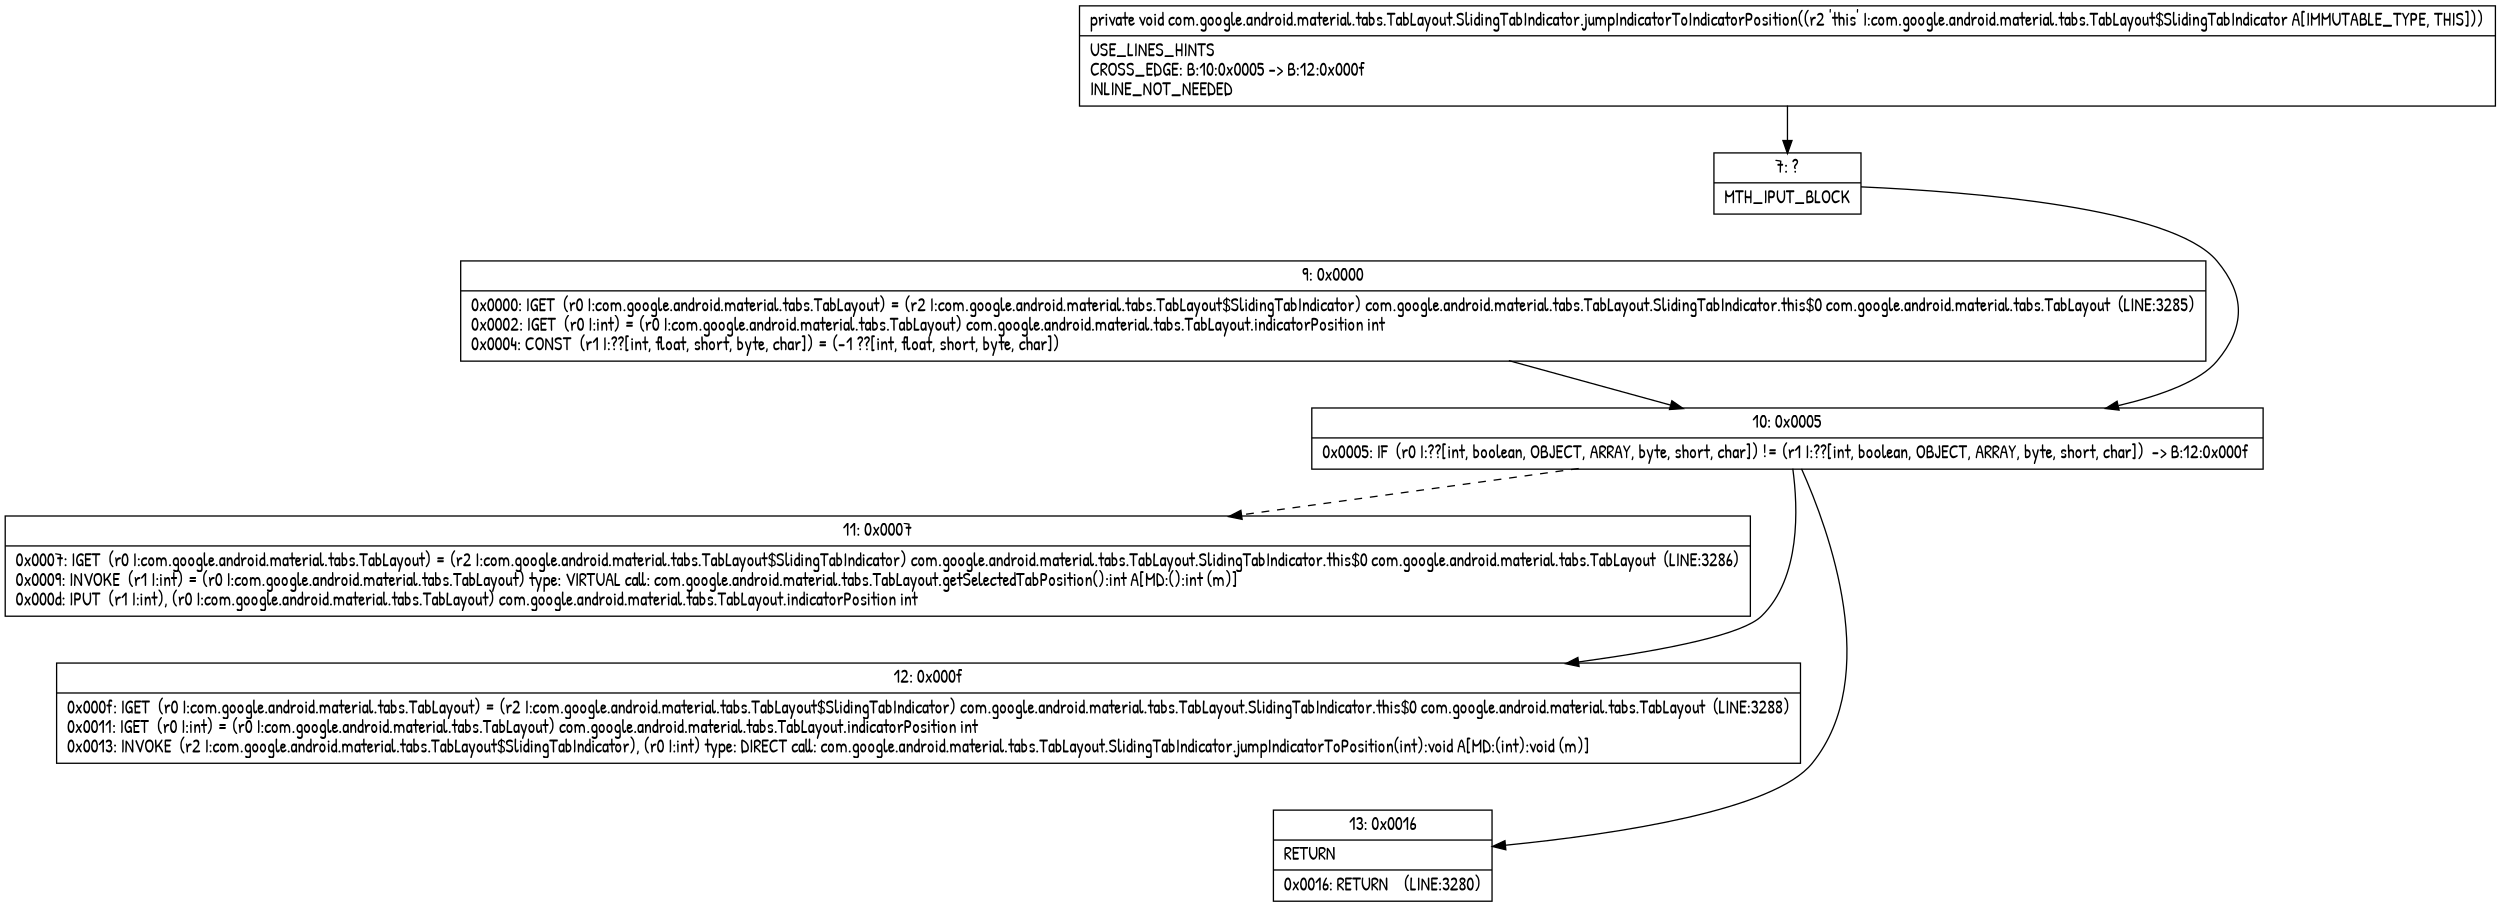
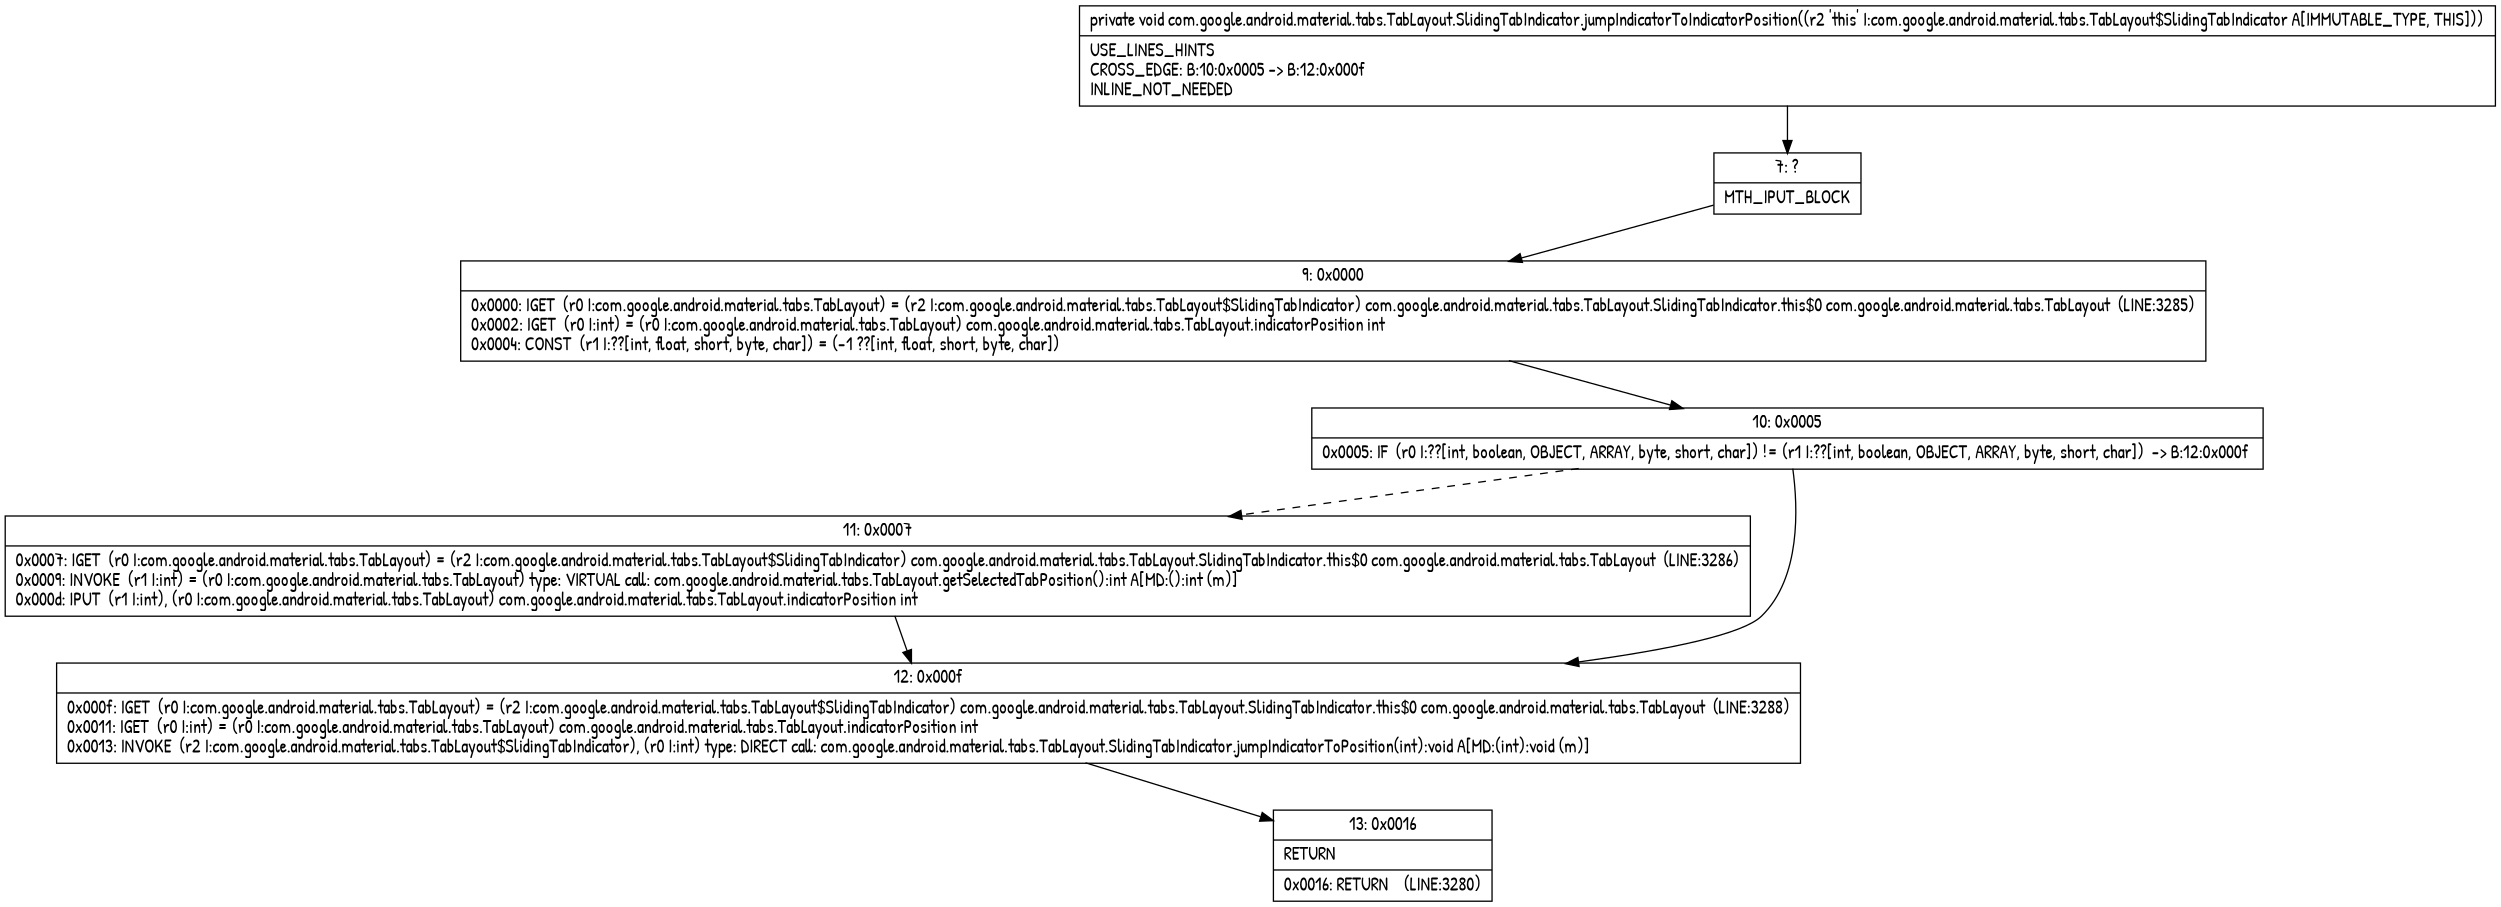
edge "7: ?" -> "10: 0x0005": now "7: ?" -> "9: 0x0000"
edge "11: 0x0007" -> "12: 0x000f": added
edge "10: 0x0005" -> "13: 0x0016": now "12: 0x000f" -> "13: 0x0016"
